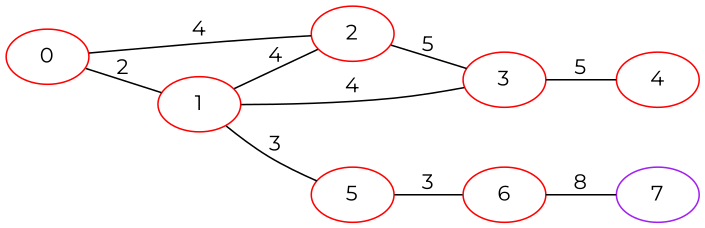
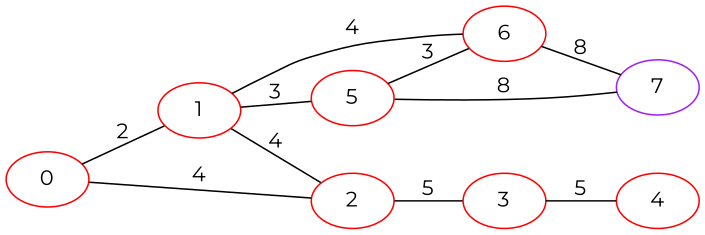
edge "7" -- "5": added, label "8"
edge "3" -- "1": now "6" -- "1"
